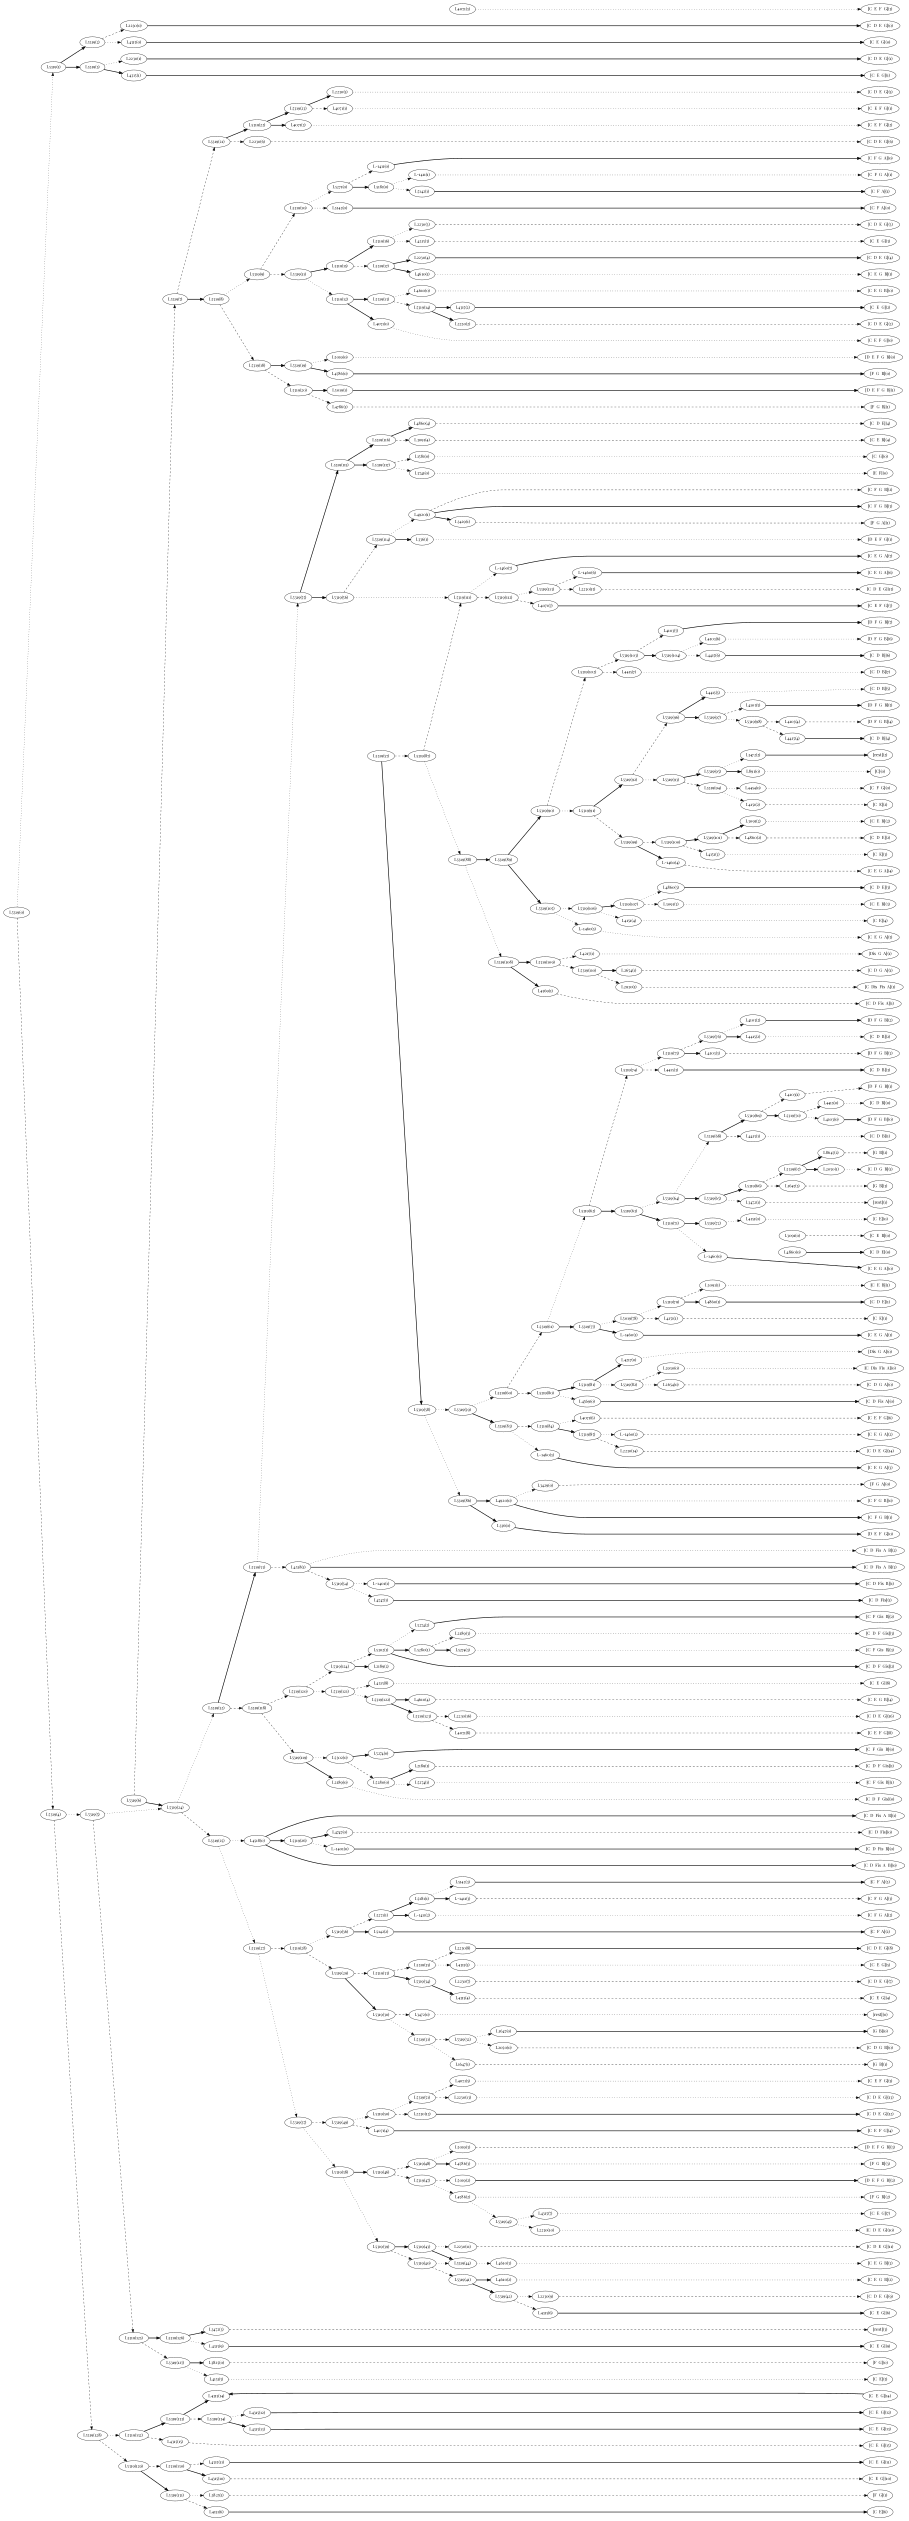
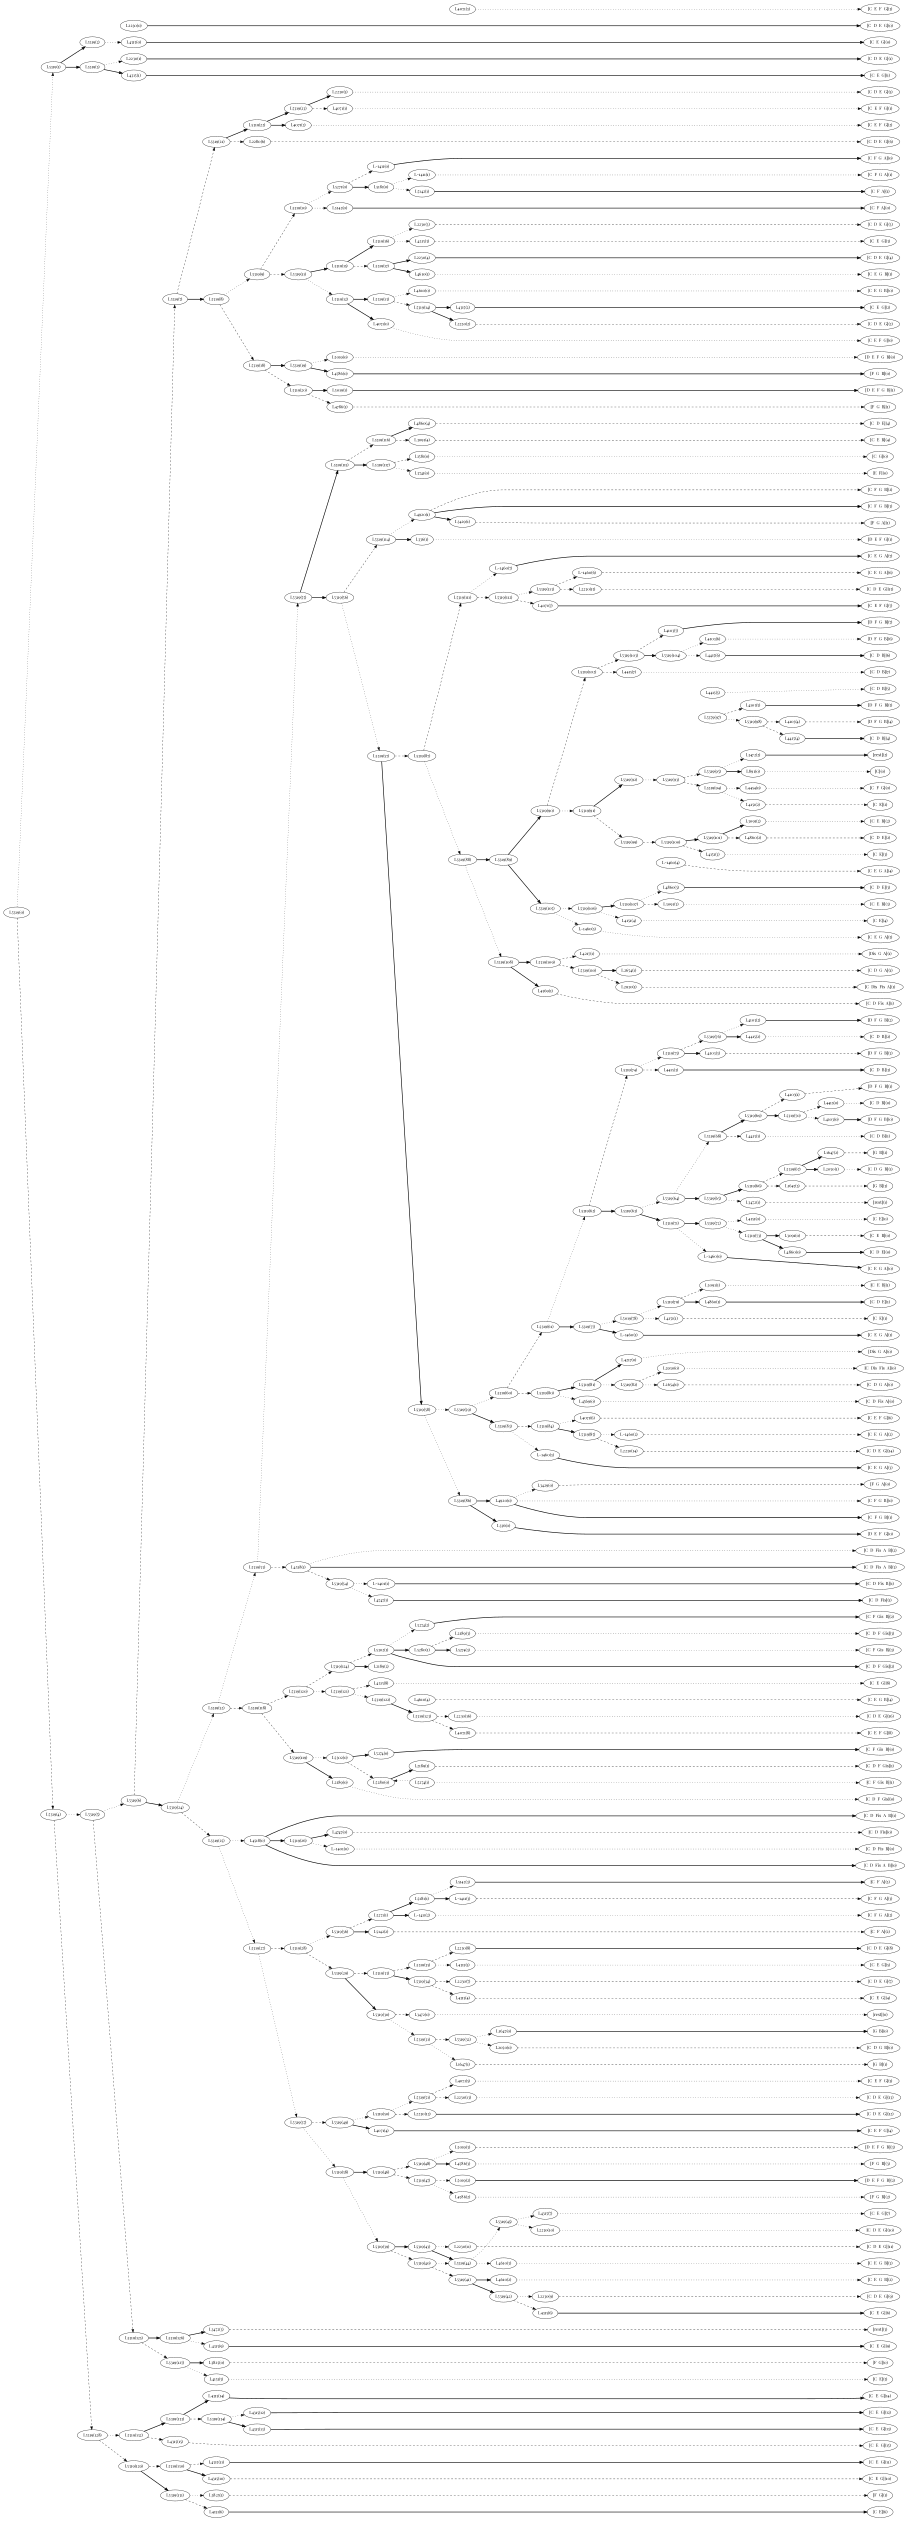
edge "L5319(2)" -> "L2230(0)": removed
node "L2230(6)": label "L2230(6)" -> "L2280(6)"
edge "L5319(115)" -> "L5319(116)": style bold -> dashed
edge "L-1460(6)" -> "[C  E  G  A](6)": style bold -> dashed
edge "L5319(56)" -> "L5319(111)": now "L5319(56)" -> "L5319(57)"
node "L5319(96)": removed
node "L5319(97)": label "L5319(97)" -> "L5379(97)"
edge "L5319(93)" -> "L5319(95)": style bold -> dashed
edge "L5319(99)" -> "L-1460(4)": removed
node "L8647(2)": label "L8647(2)" -> "L1647(2)"
node "L5319(73)": added
edge "L5019(78)" -> "L4151(1)": style dashed -> dotted
edge "L4569(0)" -> "[C  D  Fis  A](0)": style bold -> dotted
edge "L5319(52)" -> "L5319(53)": style bold -> dotted
edge "L5319(122)" -> "L4610(4)": removed
edge "L5280(0)" -> "L5274(1)": reversed
edge "L5319(5)" -> "L5319(24)": now "L5319(5)" -> "L5319(6)"
edge "L-1401(0)" -> "[C  D  Fis  B](0)": style bold -> dotted
edge "L5142(2)" -> "[C  F  A](2)": style bold -> dashed
edge "L5319(34)" -> "L2230(7)": added
edge "L5319(34)" -> "L4315(4)": style bold -> dashed
edge "L5319(49)" -> "L4071(4)": style dashed -> bold
edge "L4786(2)" -> "L5319(45)": now "L5319(44)" -> "L5319(45)"
edge "[C  E  G](14)" -> "L4315(14)": reversed
